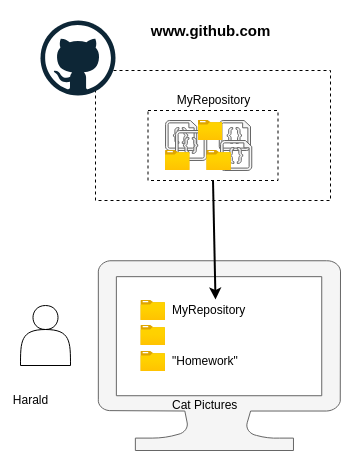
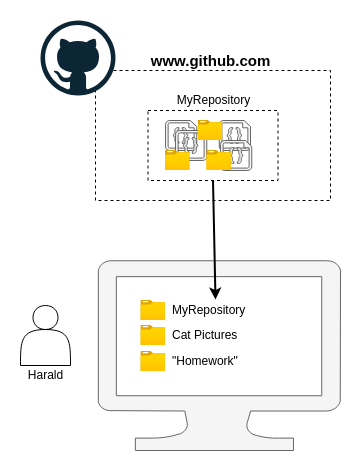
node "www.github.com": moved (211, 31) -> (211, 61)
node "Harald": moved (31, 401) -> (46, 376)
node "Cat Pictures": moved (211, 406) -> (211, 336)
